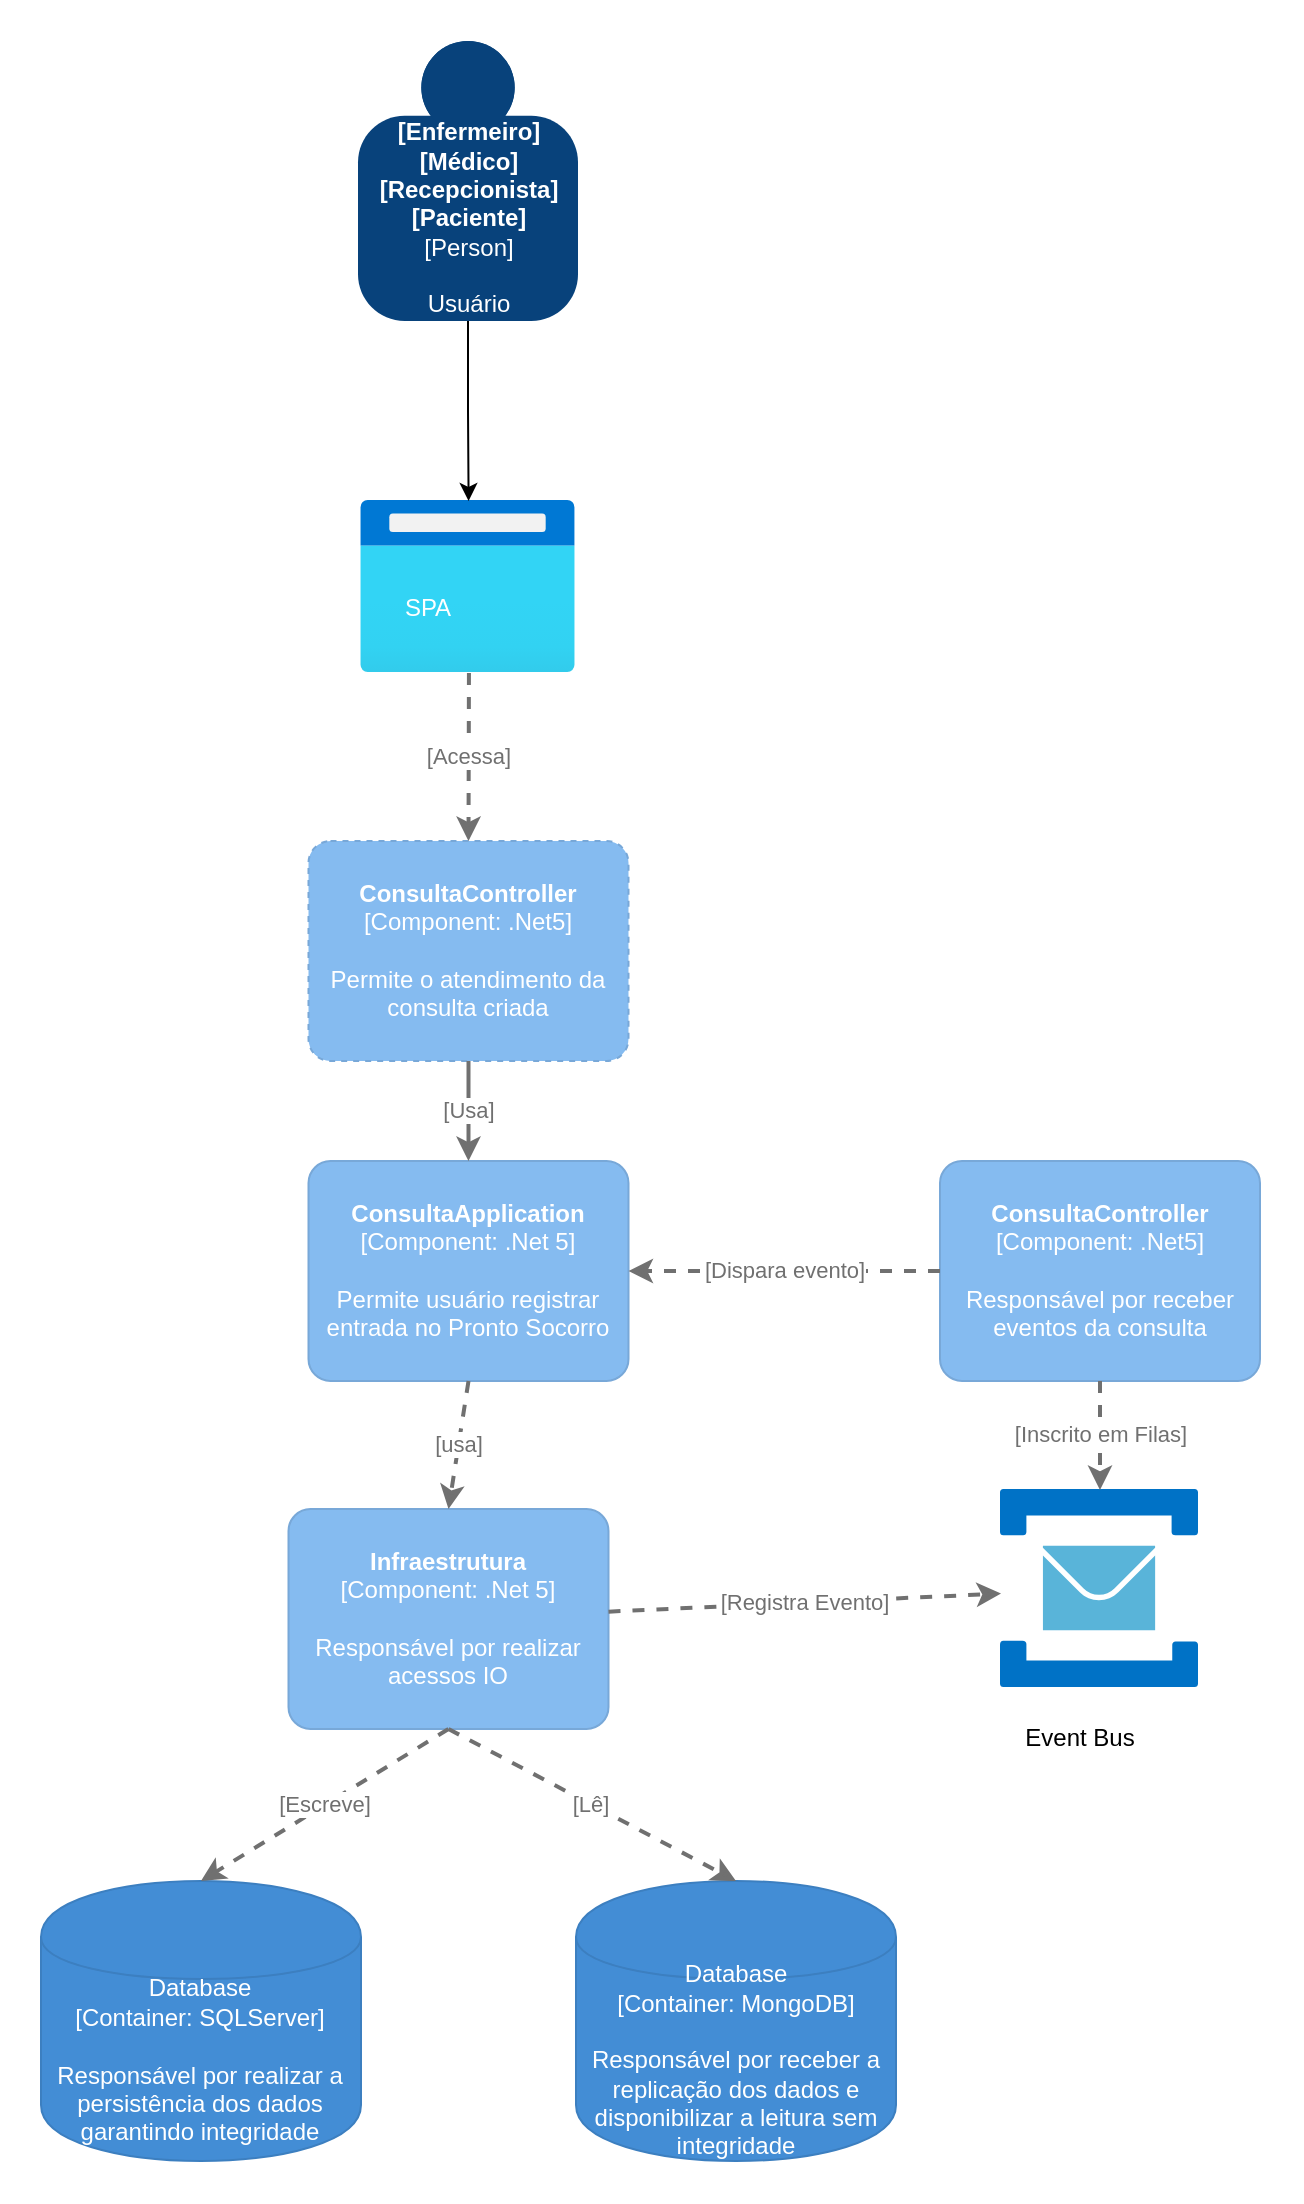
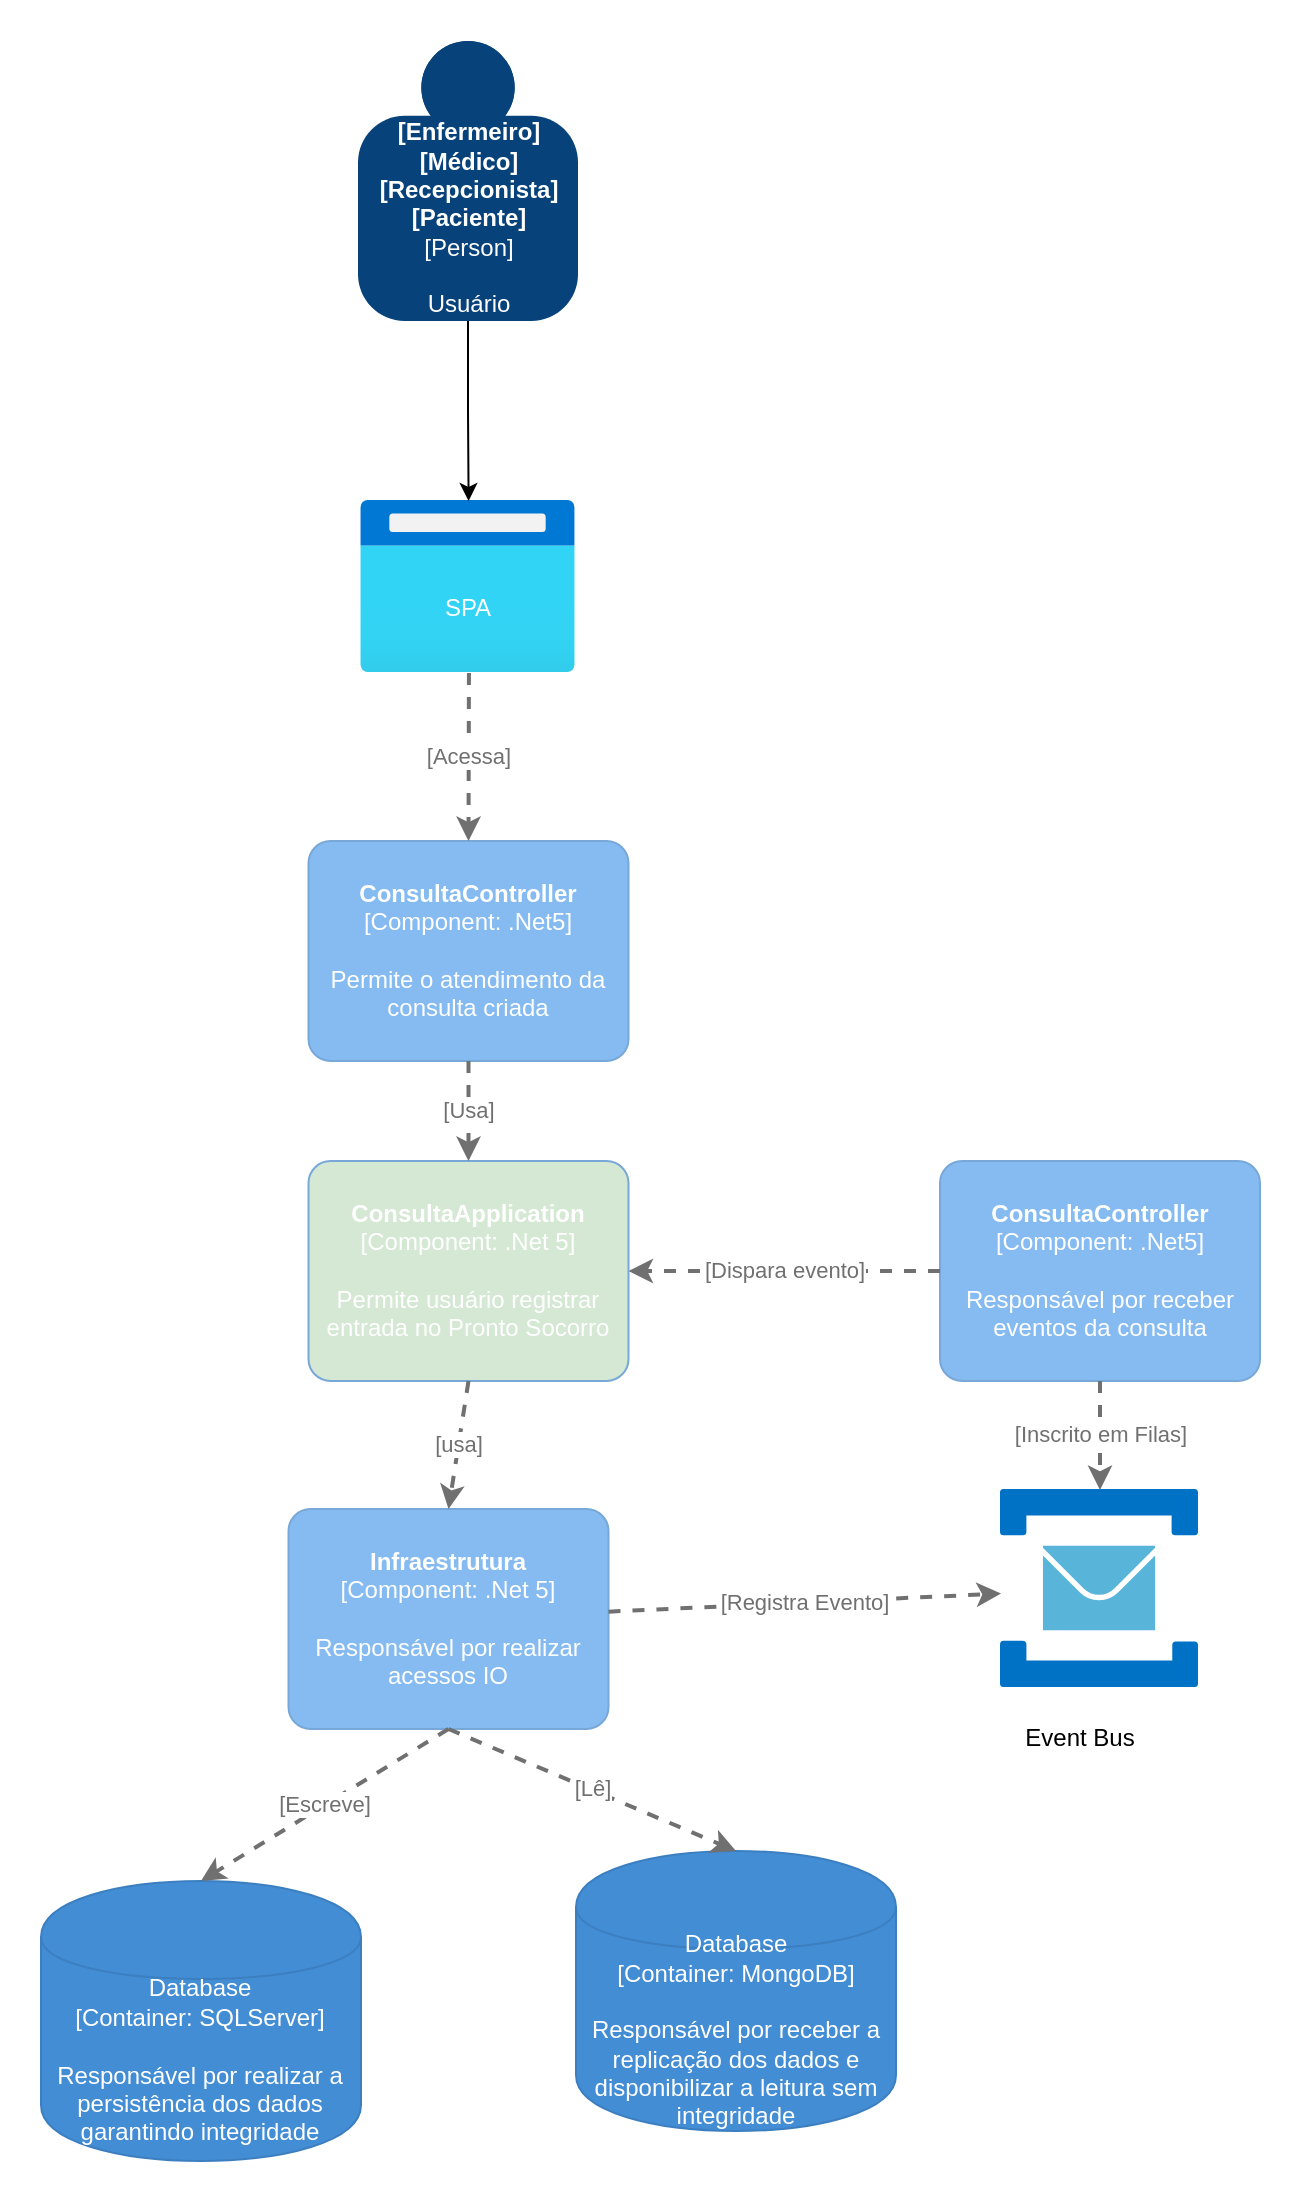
node "SPA": moved (429, 609) -> (469, 609)
node "ConsultaController [Component: .Net5] Permite o atendimento da consulta criada": style dashed -> solid
edge "ConsultaController [Component: .Net5] Permite o atendimento da consulta criada" -> "ConsultaApplication [Component: .Net 5] Permite usuário registrar entrada no Pronto Socorro": style solid -> dashed
node "ConsultaApplication [Component: .Net 5] Permite usuário registrar entrada no Pronto Socorro": fillcolor #85bbf0 -> #d5e8d4
node "Database [Container: MongoDB] Responsável por receber a replicação dos dados e disponibilizar a leitura sem integridade": moved (736, 2021) -> (736, 1991)
